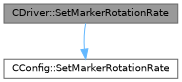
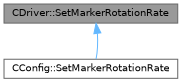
edge "CDriver::SetMarkerRotationRate" -> "CConfig::SetMarkerRotationRate": reversed
